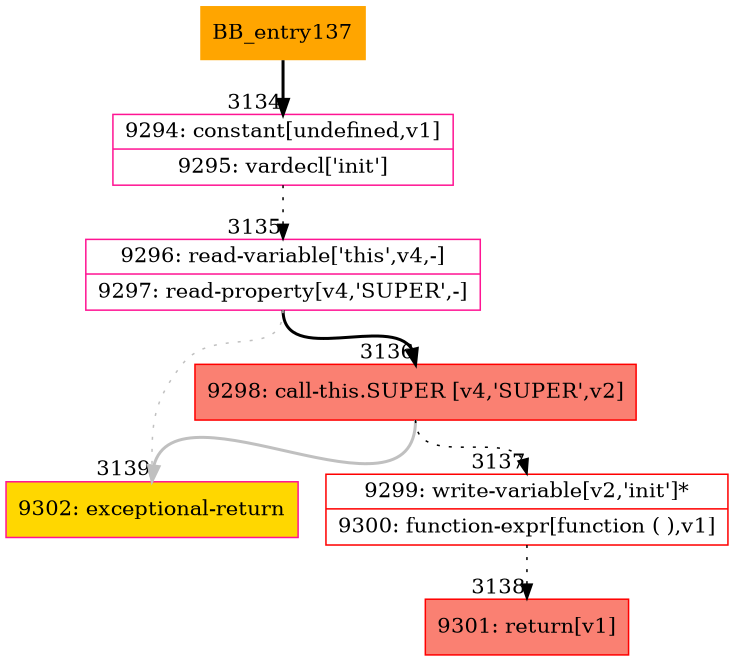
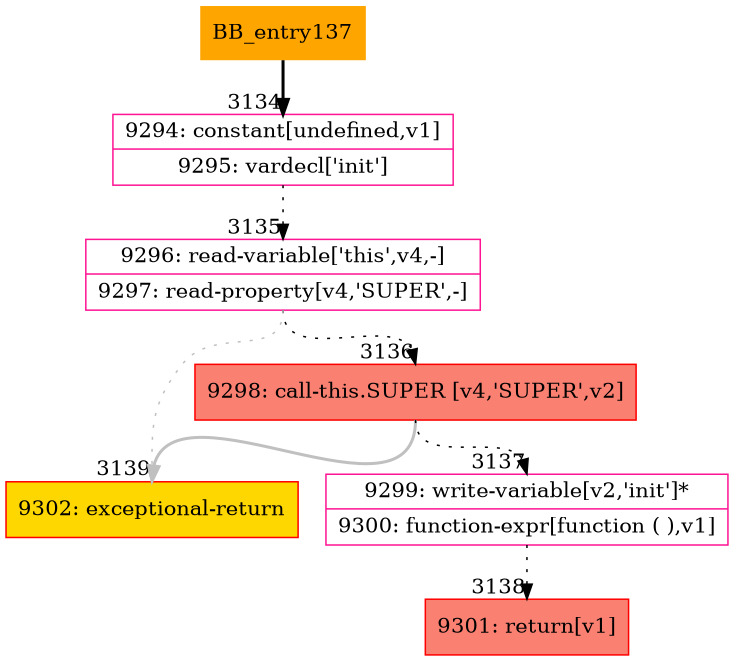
edge "9296: read-variable['this',v4,-]" -> "9298: call-this.SUPER [v4,'SUPER',v2]": style bold -> dotted
node "9302: exceptional-return": color deeppink -> red
node "9299: write-variable[v2,'init']*": color red -> deeppink
